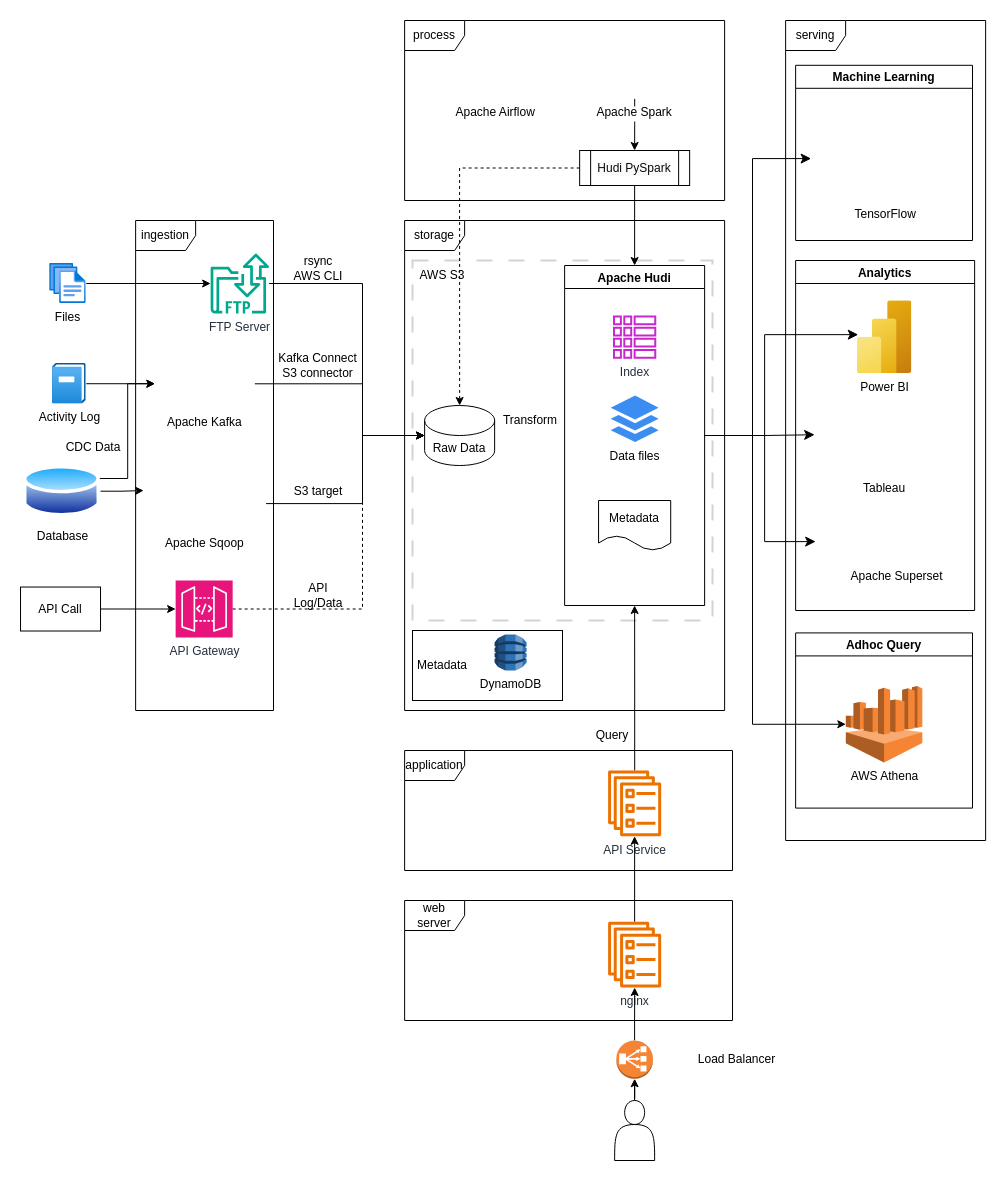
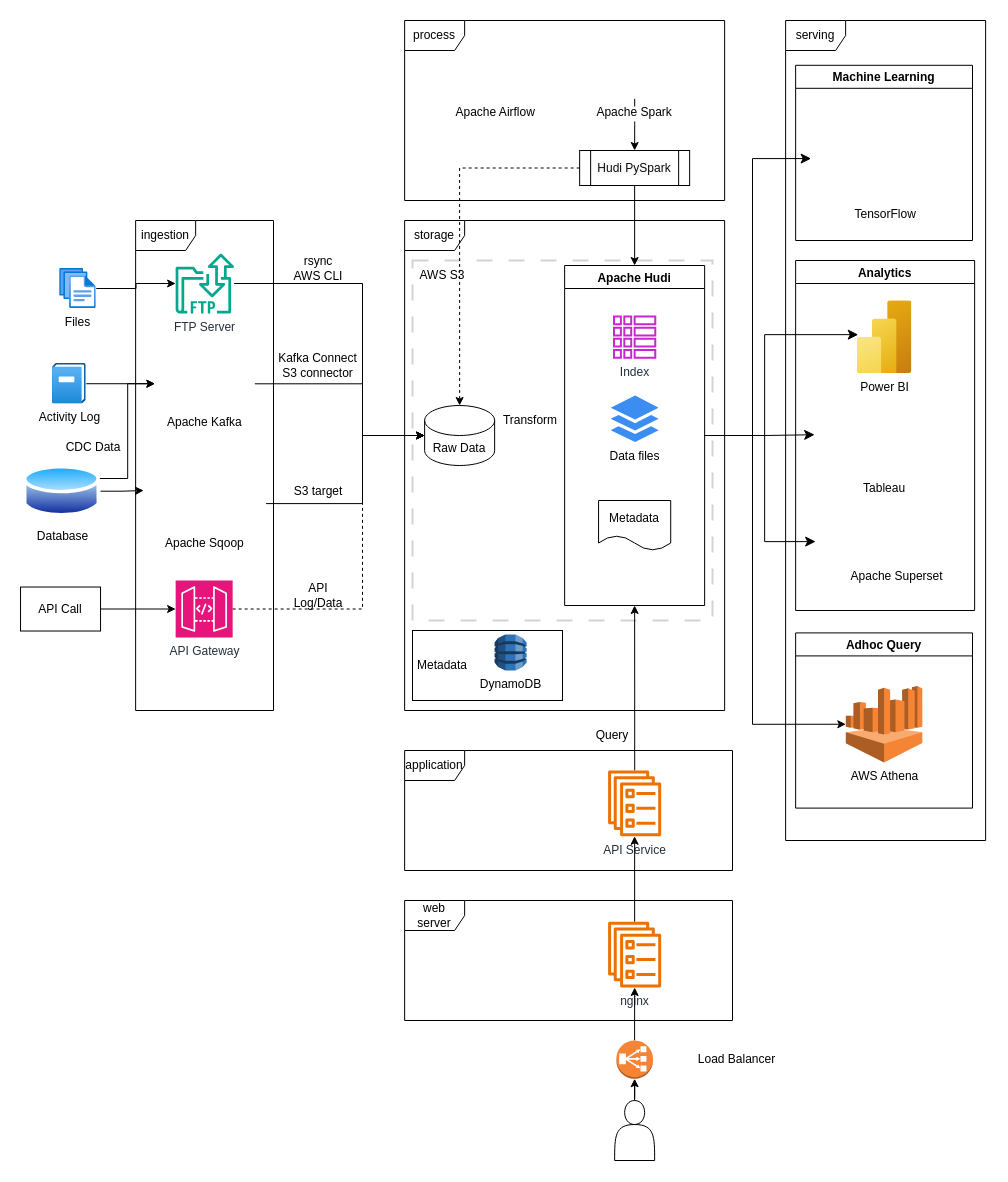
node "Files": moved (68, 284) -> (78, 289)
node "FTP Server": moved (240, 284) -> (205, 284)
